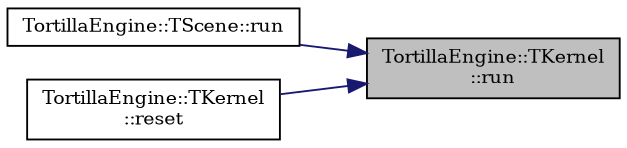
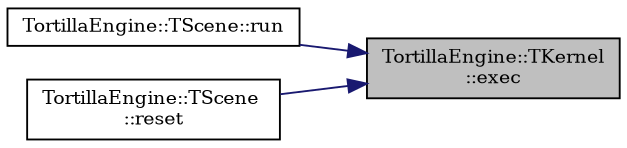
node "TortillaEngine::TKernel ::run": label "TortillaEngine::TKernel ::run" -> "TortillaEngine::TKernel ::exec"
node "TortillaEngine::TKernel ::reset": label "TortillaEngine::TKernel ::reset" -> "TortillaEngine::TScene ::reset"
